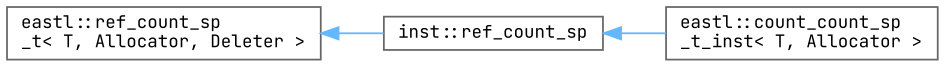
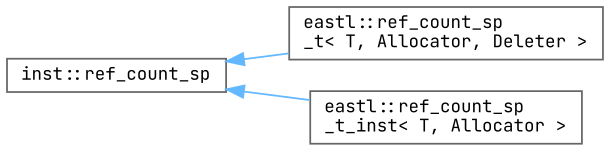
edge "inst::ref_count_sp" -> "eastl::ref_count_sp _t< T, Allocator, Deleter >": reversed
node "eastl::count_count_sp _t_inst< T, Allocator >": label "eastl::count_count_sp _t_inst< T, Allocator >" -> "eastl::ref_count_sp _t_inst< T, Allocator >"
